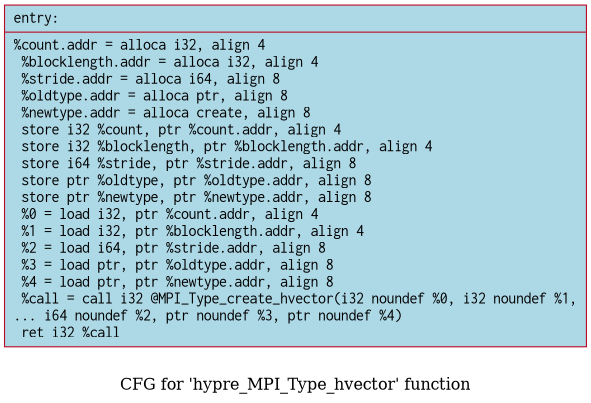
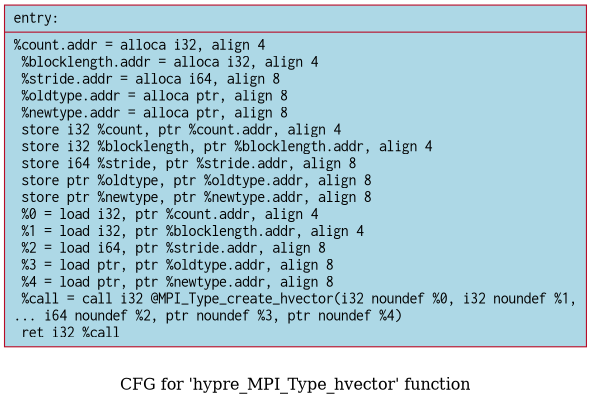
node "entry:": text "%newtype.addr = alloca create, align 8" -> "%newtype.addr = alloca ptr, align 8"
